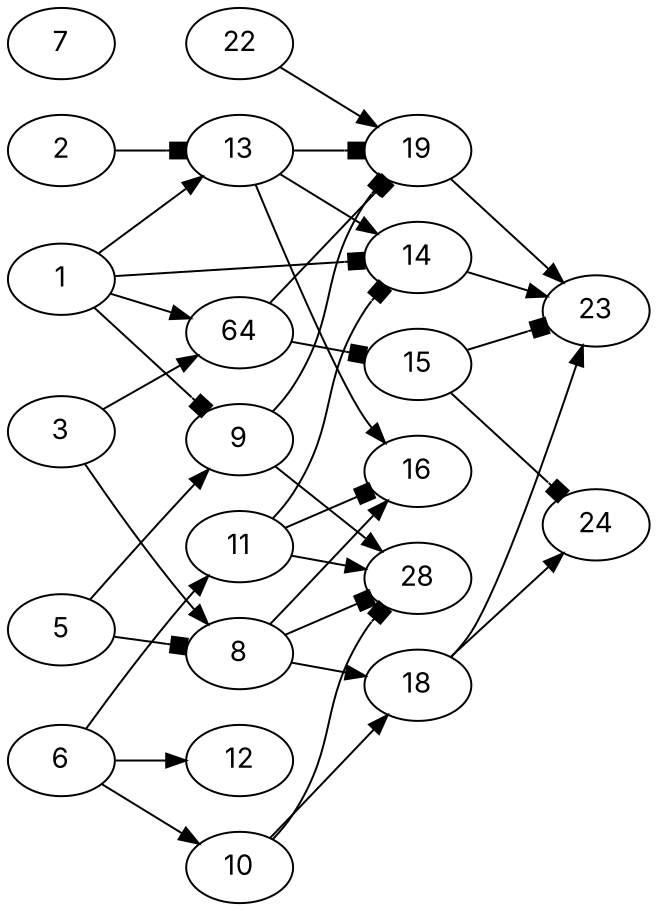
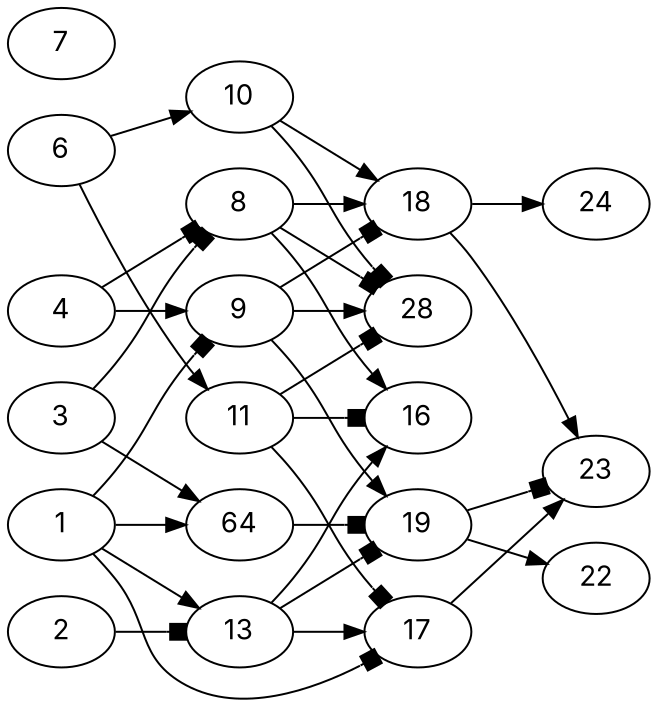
edge "22" -> "19": reversed
edge "19" -> "23": arrowhead normal -> box
node "14": label "14" -> "17"
edge "9" -> "18": added
edge "9" -> "19": arrowhead box -> normal
node "15": removed
edge "3" -> "8": arrowhead normal -> box
edge "11" -> "28": arrowhead normal -> box
node "5": label "5" -> "4"
node "12": removed
